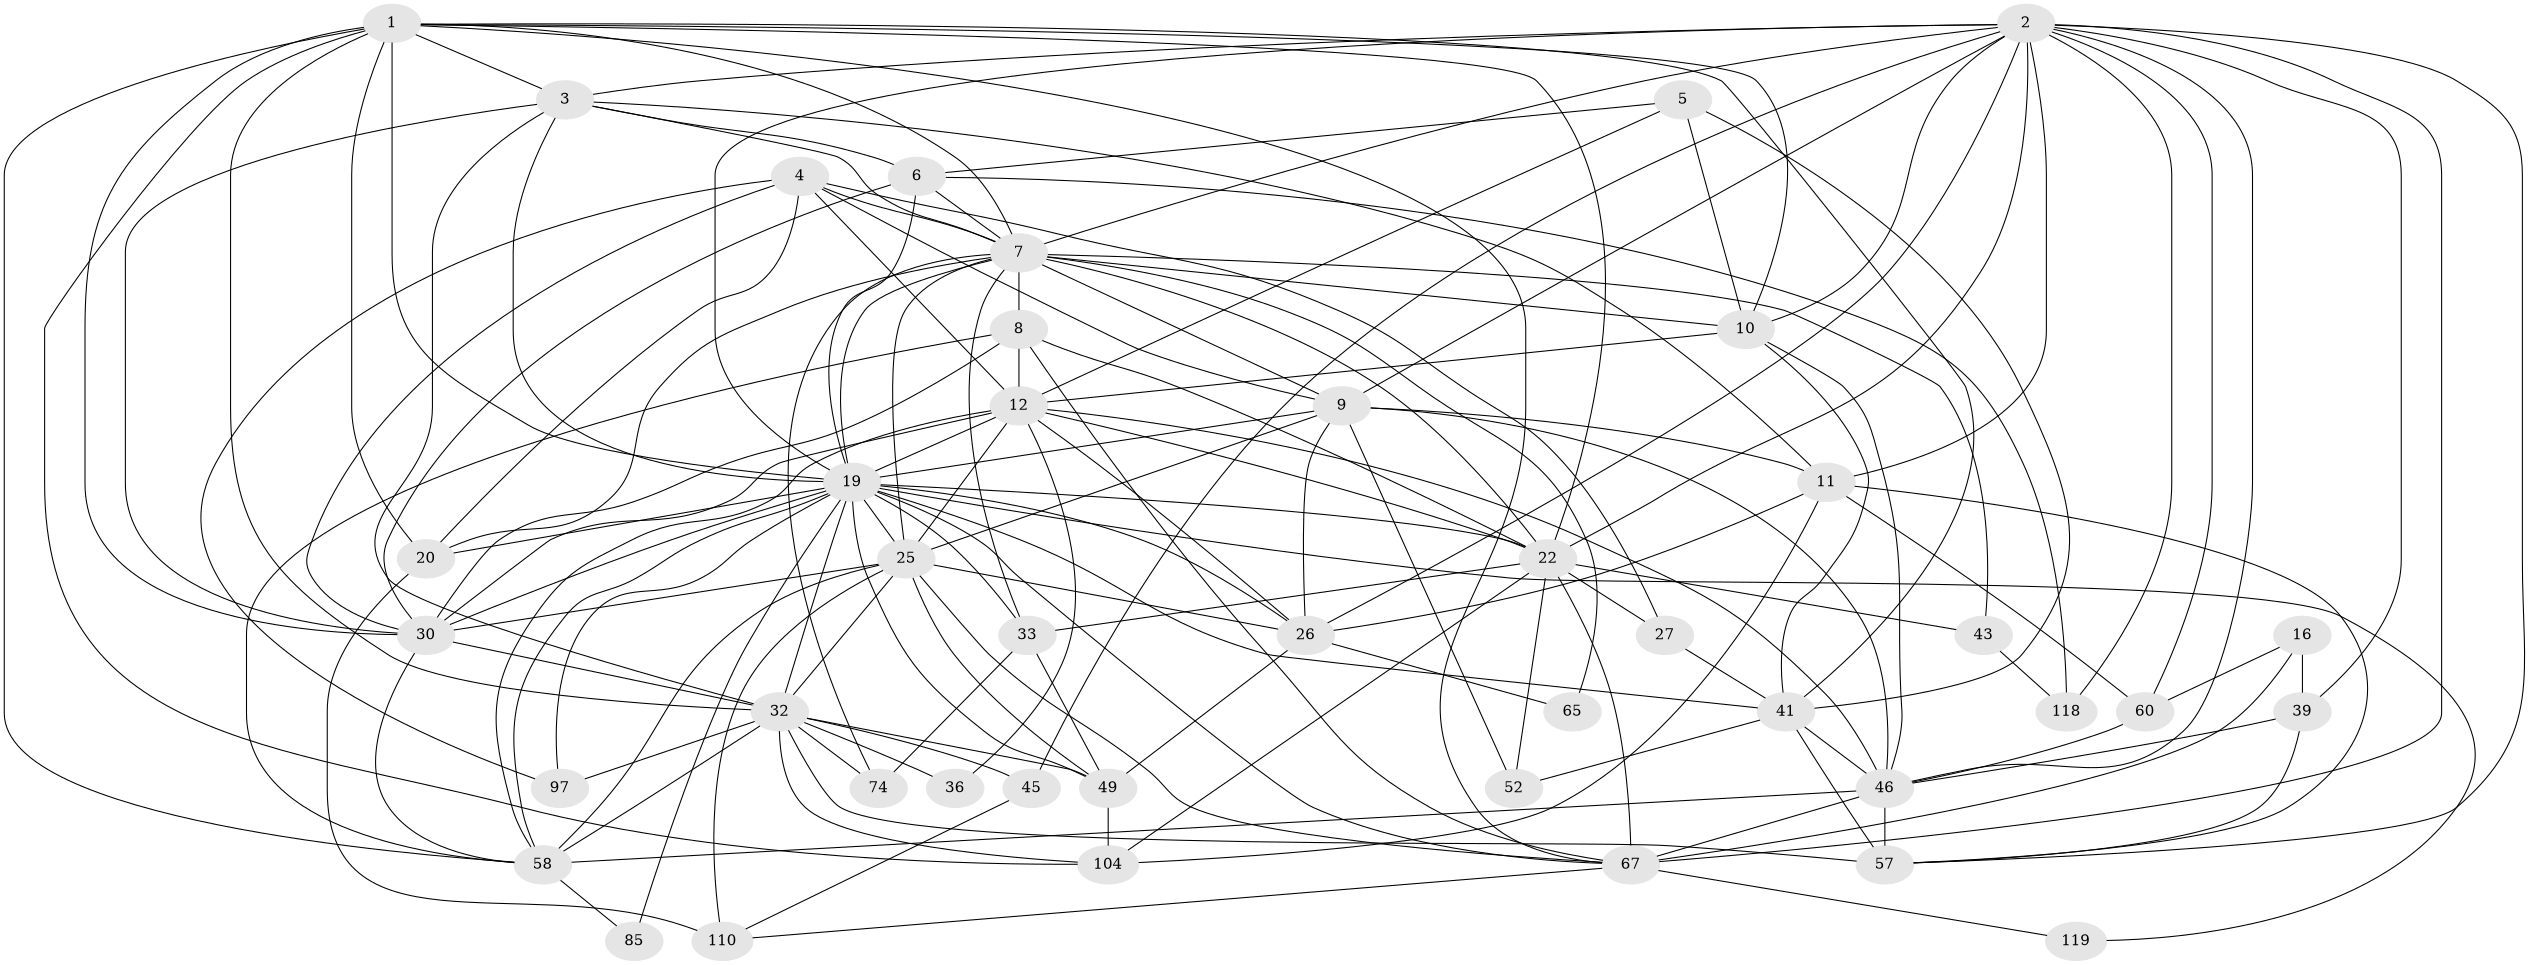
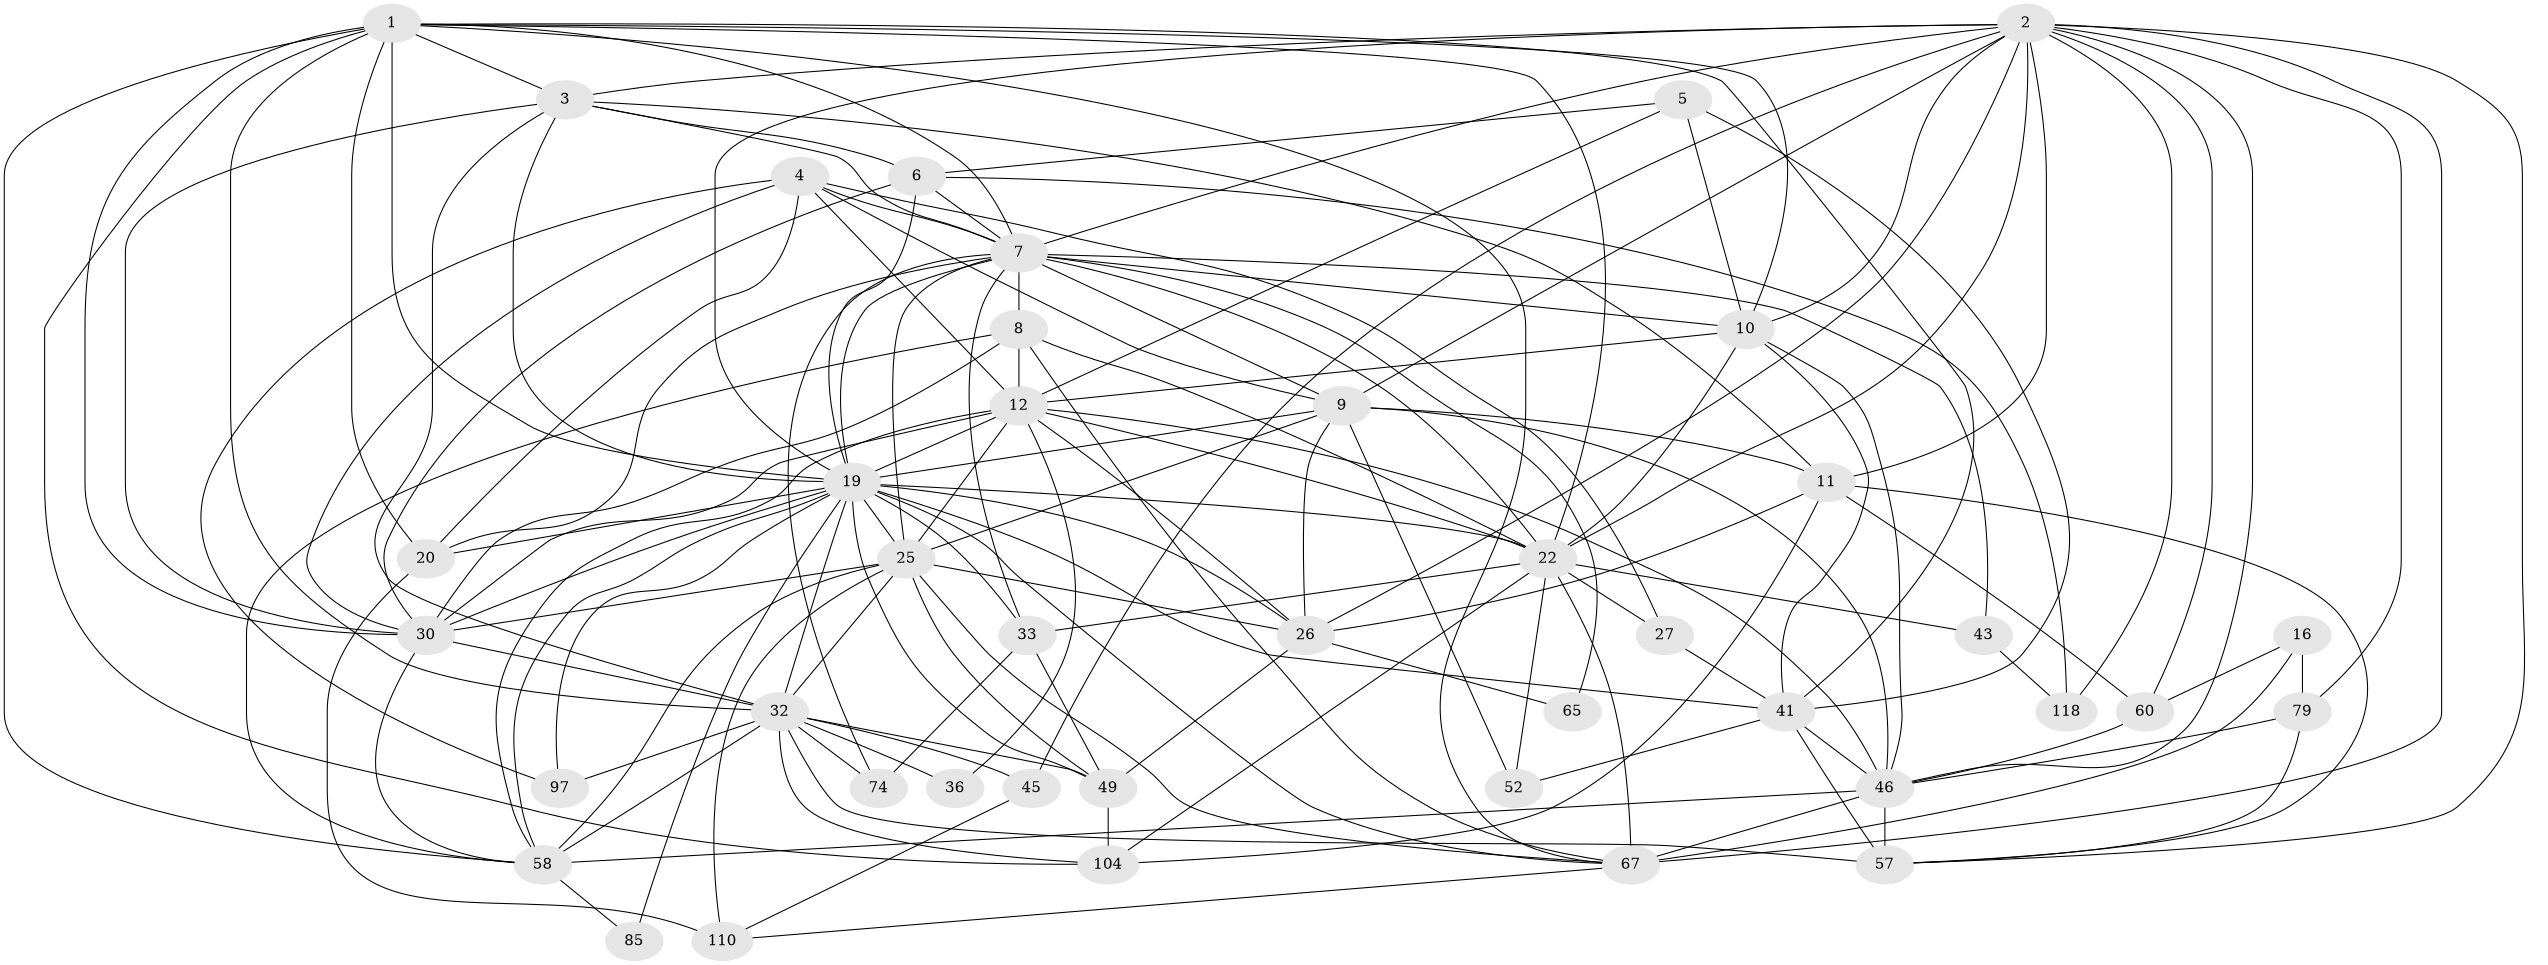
edge "10" -- "22": added
node "39": label "39" -> "79"
node "119": removed
